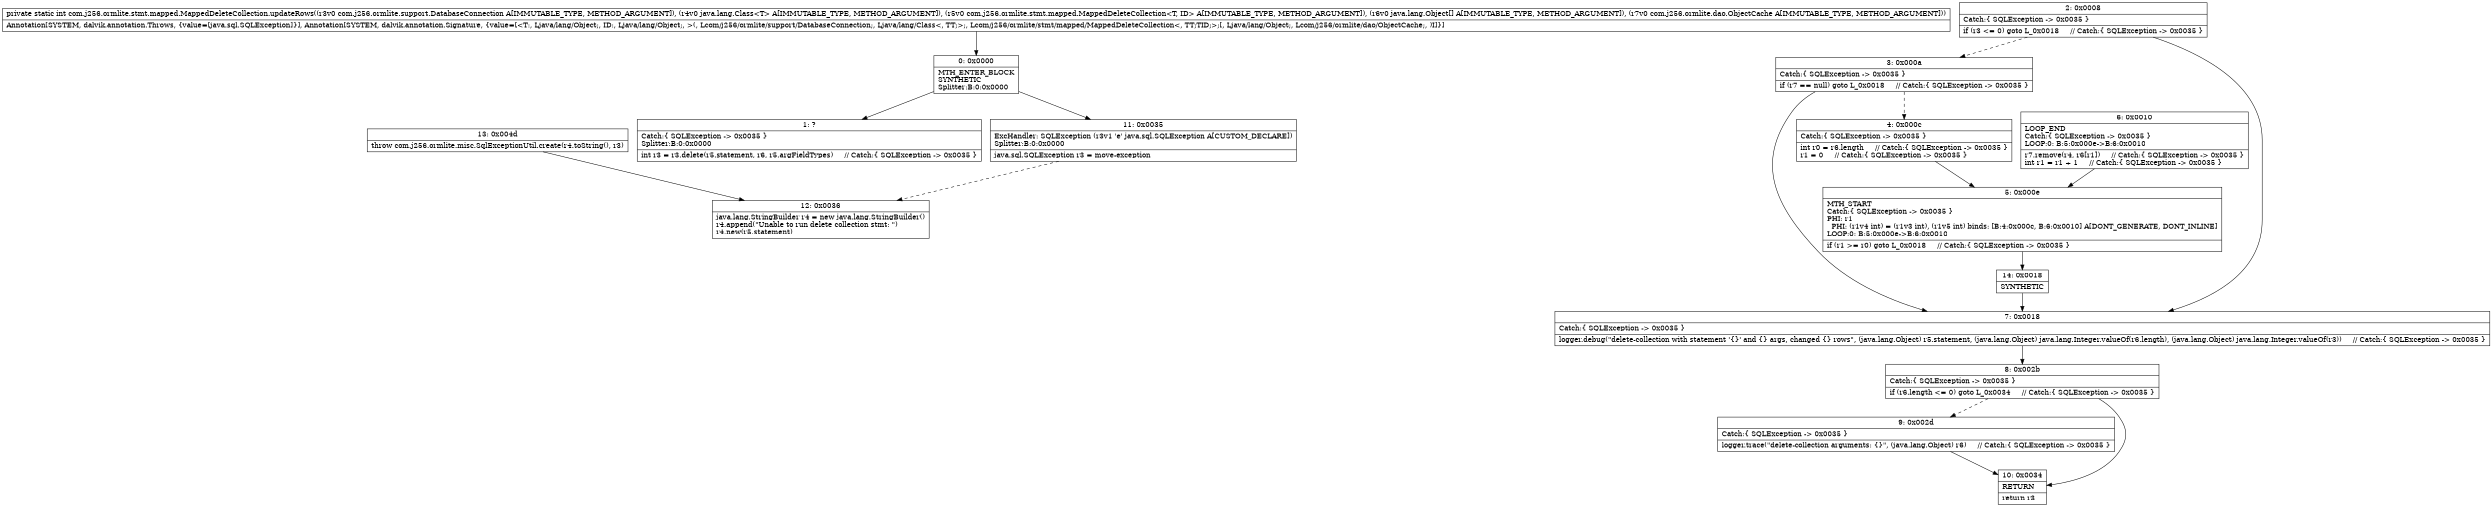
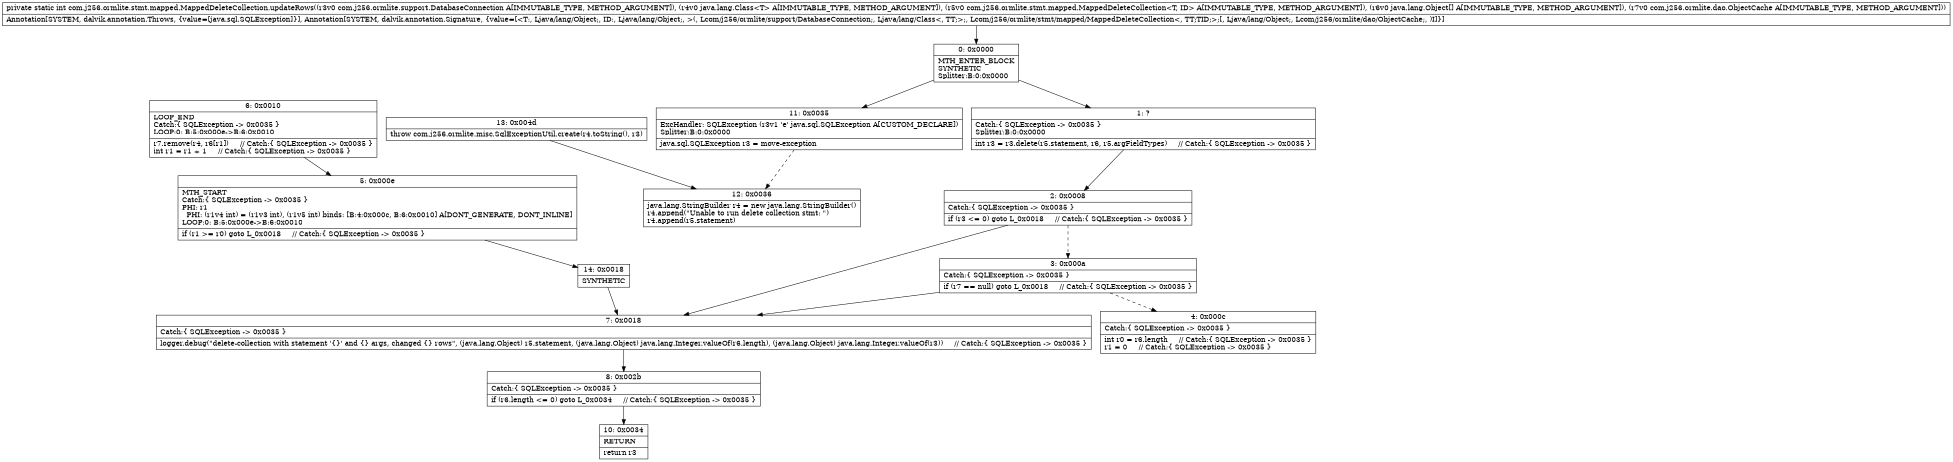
edge "1: ?" -> "2: 0x0008": added
edge "4: 0x000c" -> "5: 0x000e": removed
node "12: 0x0036": text "r4.new(r5.statement)" -> "r4.append(r5.statement)"
node "9: 0x002d": removed
